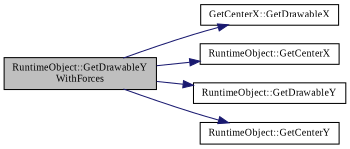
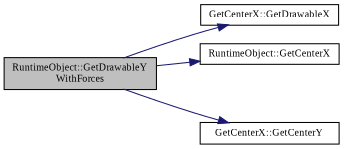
node "RuntimeObject::GetDrawableY": removed
node "RuntimeObject::GetCenterY": label "RuntimeObject::GetCenterY" -> "GetCenterX::GetCenterY"
